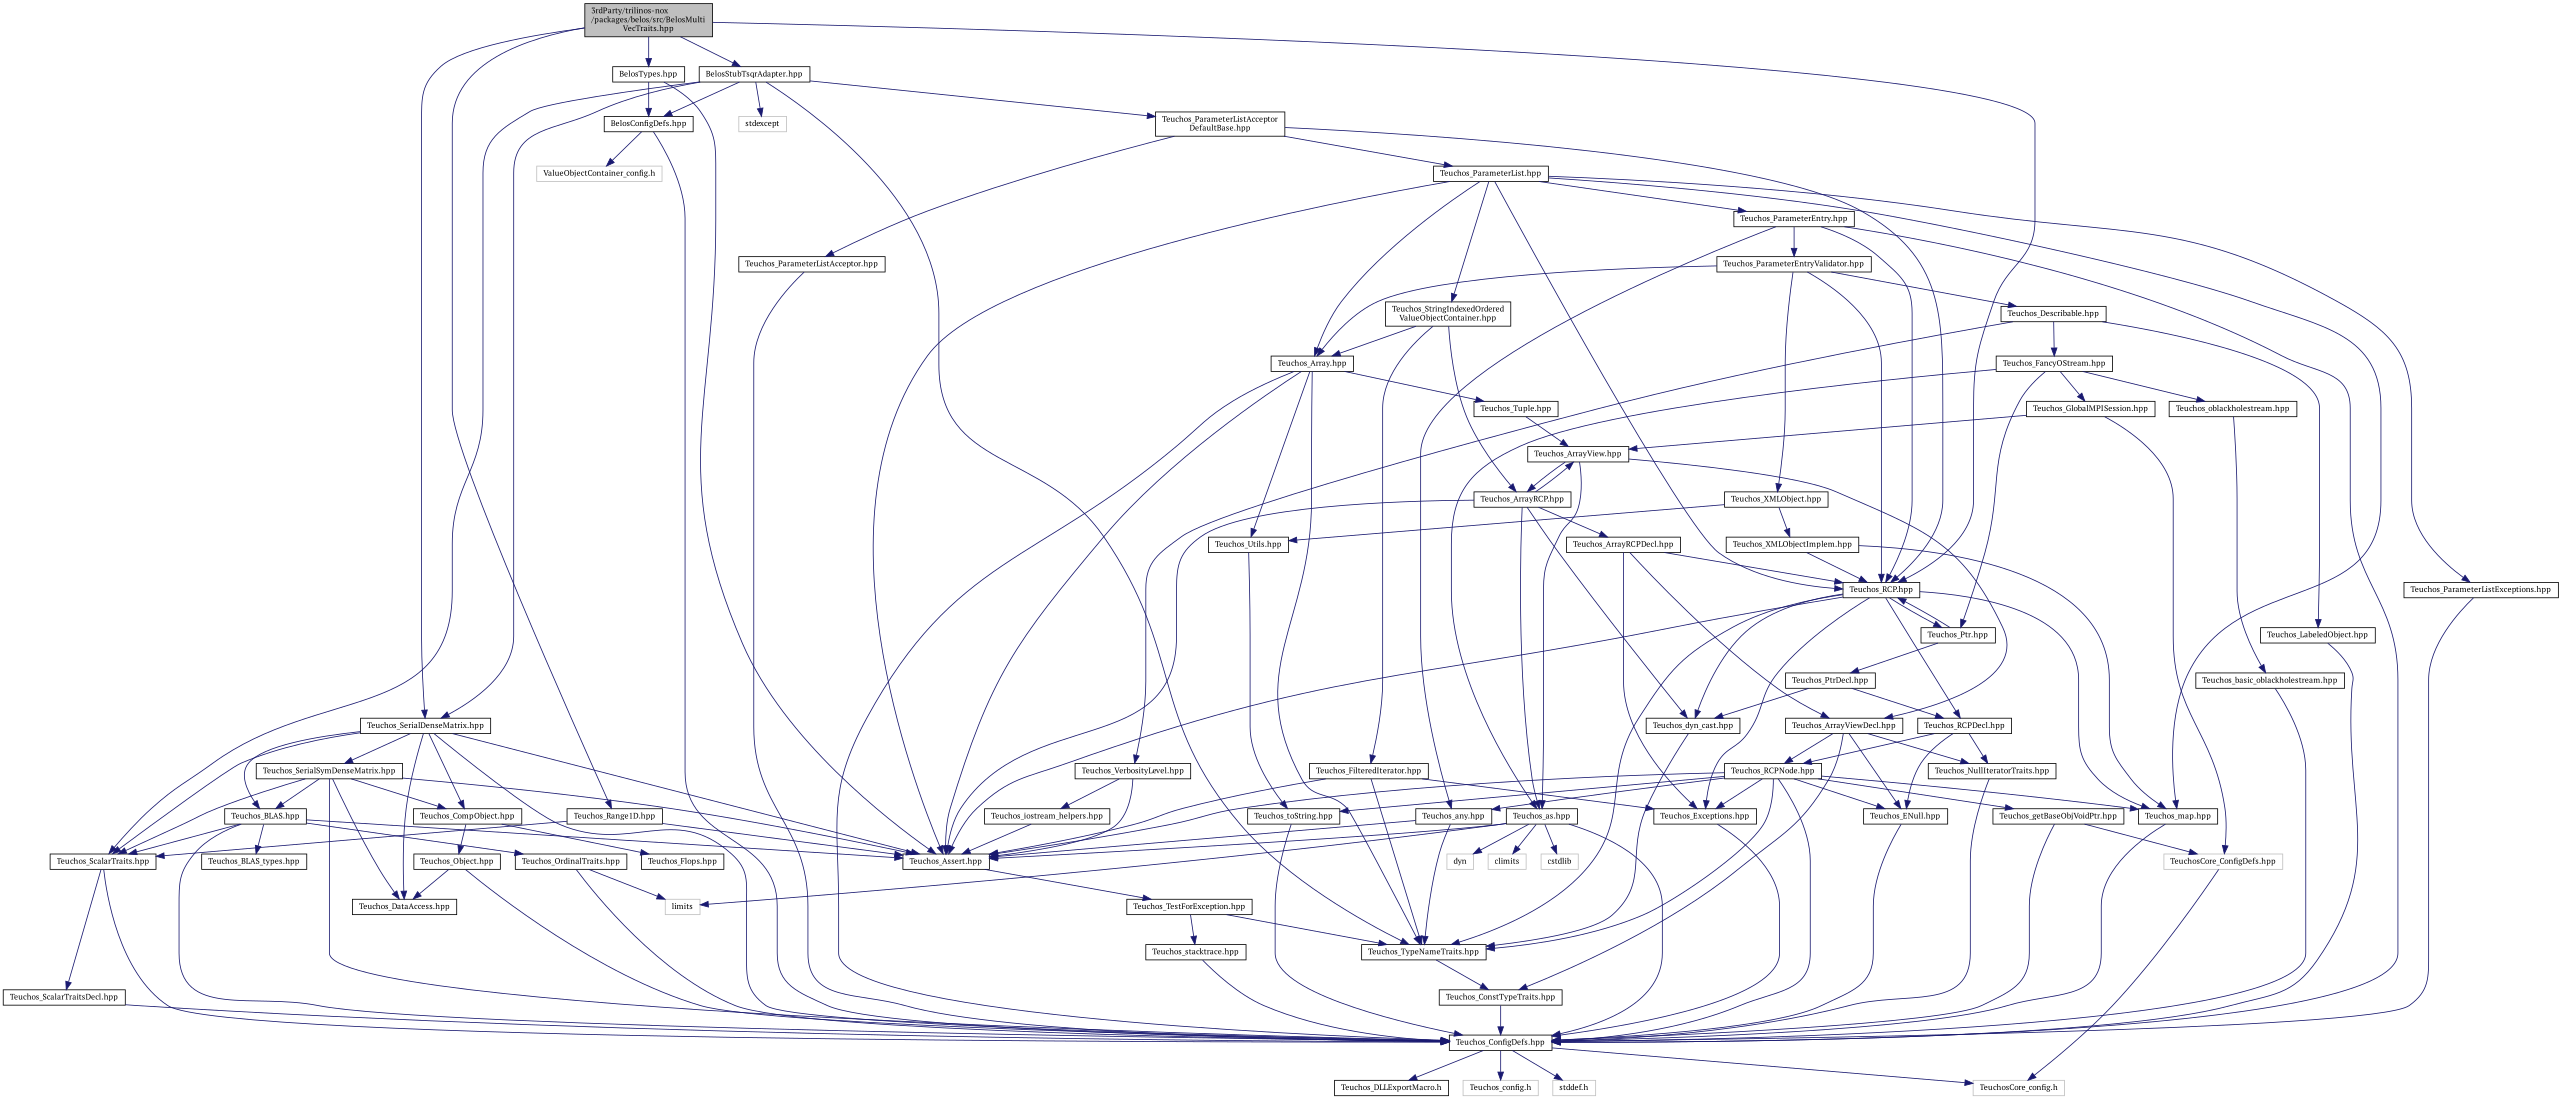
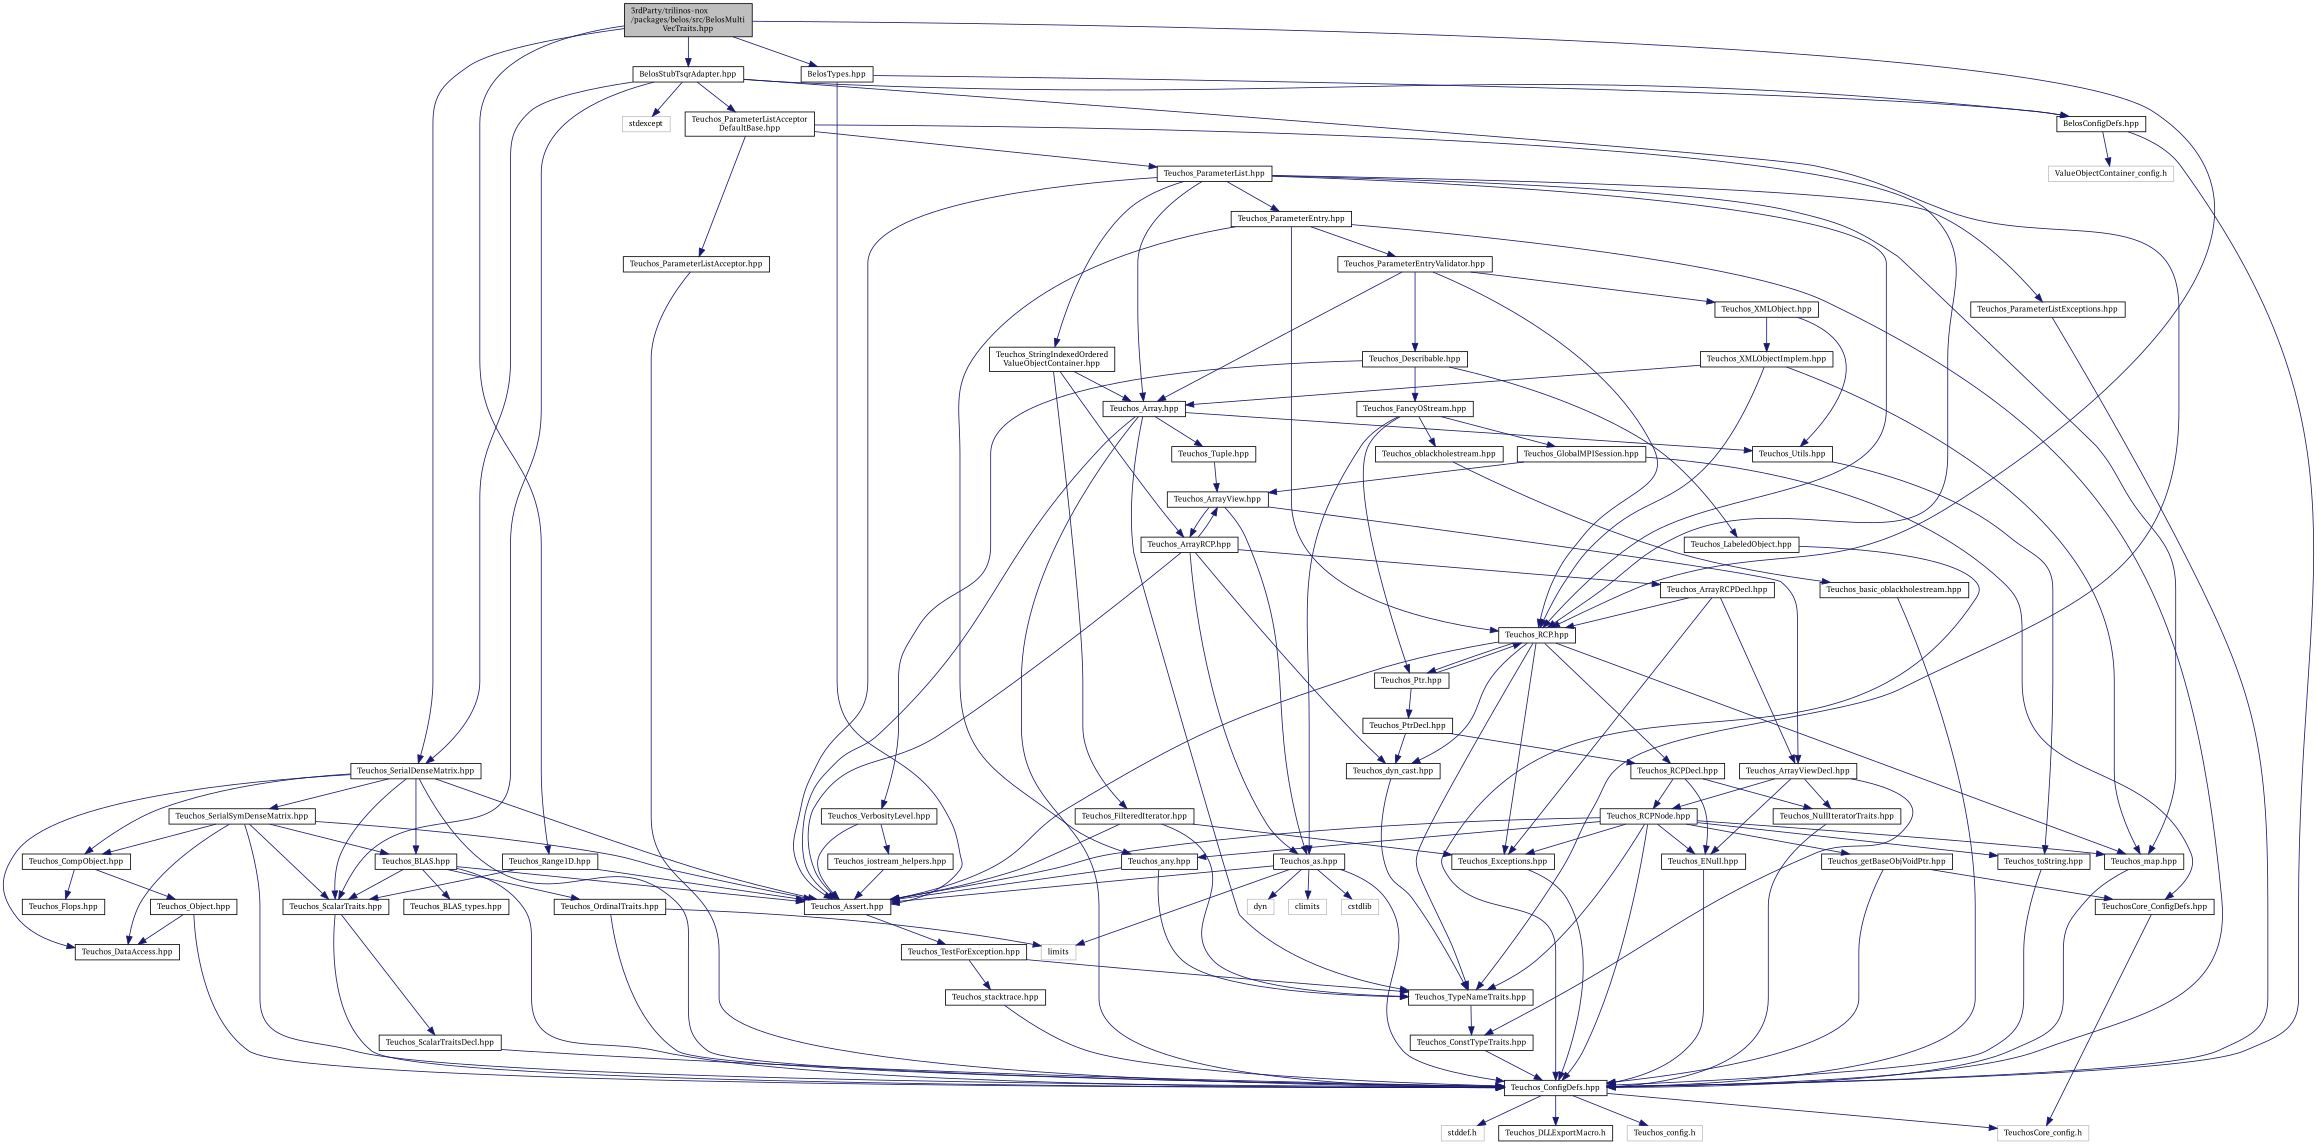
edge "Teuchos_XMLObjectImplem.hpp" -> "Teuchos_Array.hpp": added
node "TeuchosCore_ConfigDefs.hpp": color grey75 -> black
